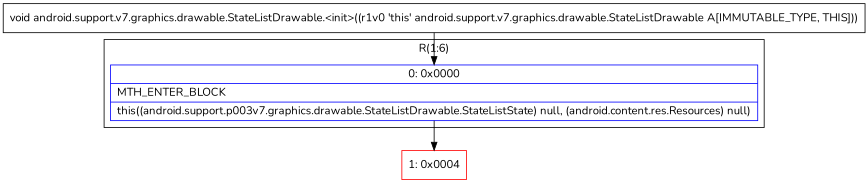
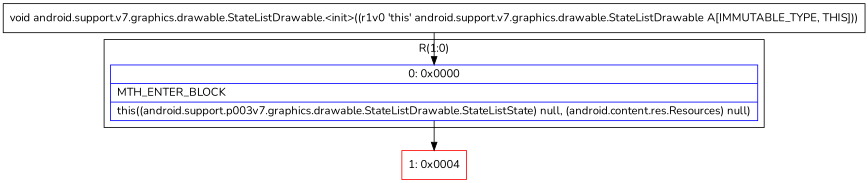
cluster "R(1:6)": label "R(1:6)" -> "R(1:0)"
